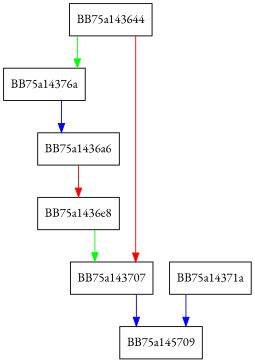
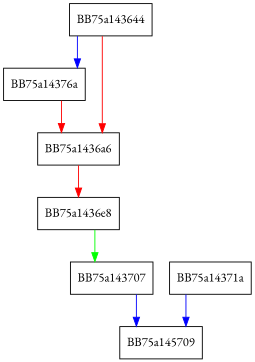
edge "BB75a143644" -> "BB75a14376a": color green -> blue
edge "BB75a14376a" -> "BB75a1436a6": color blue -> red
edge "BB75a143644" -> "BB75a143707": now "BB75a143644" -> "BB75a1436a6"
